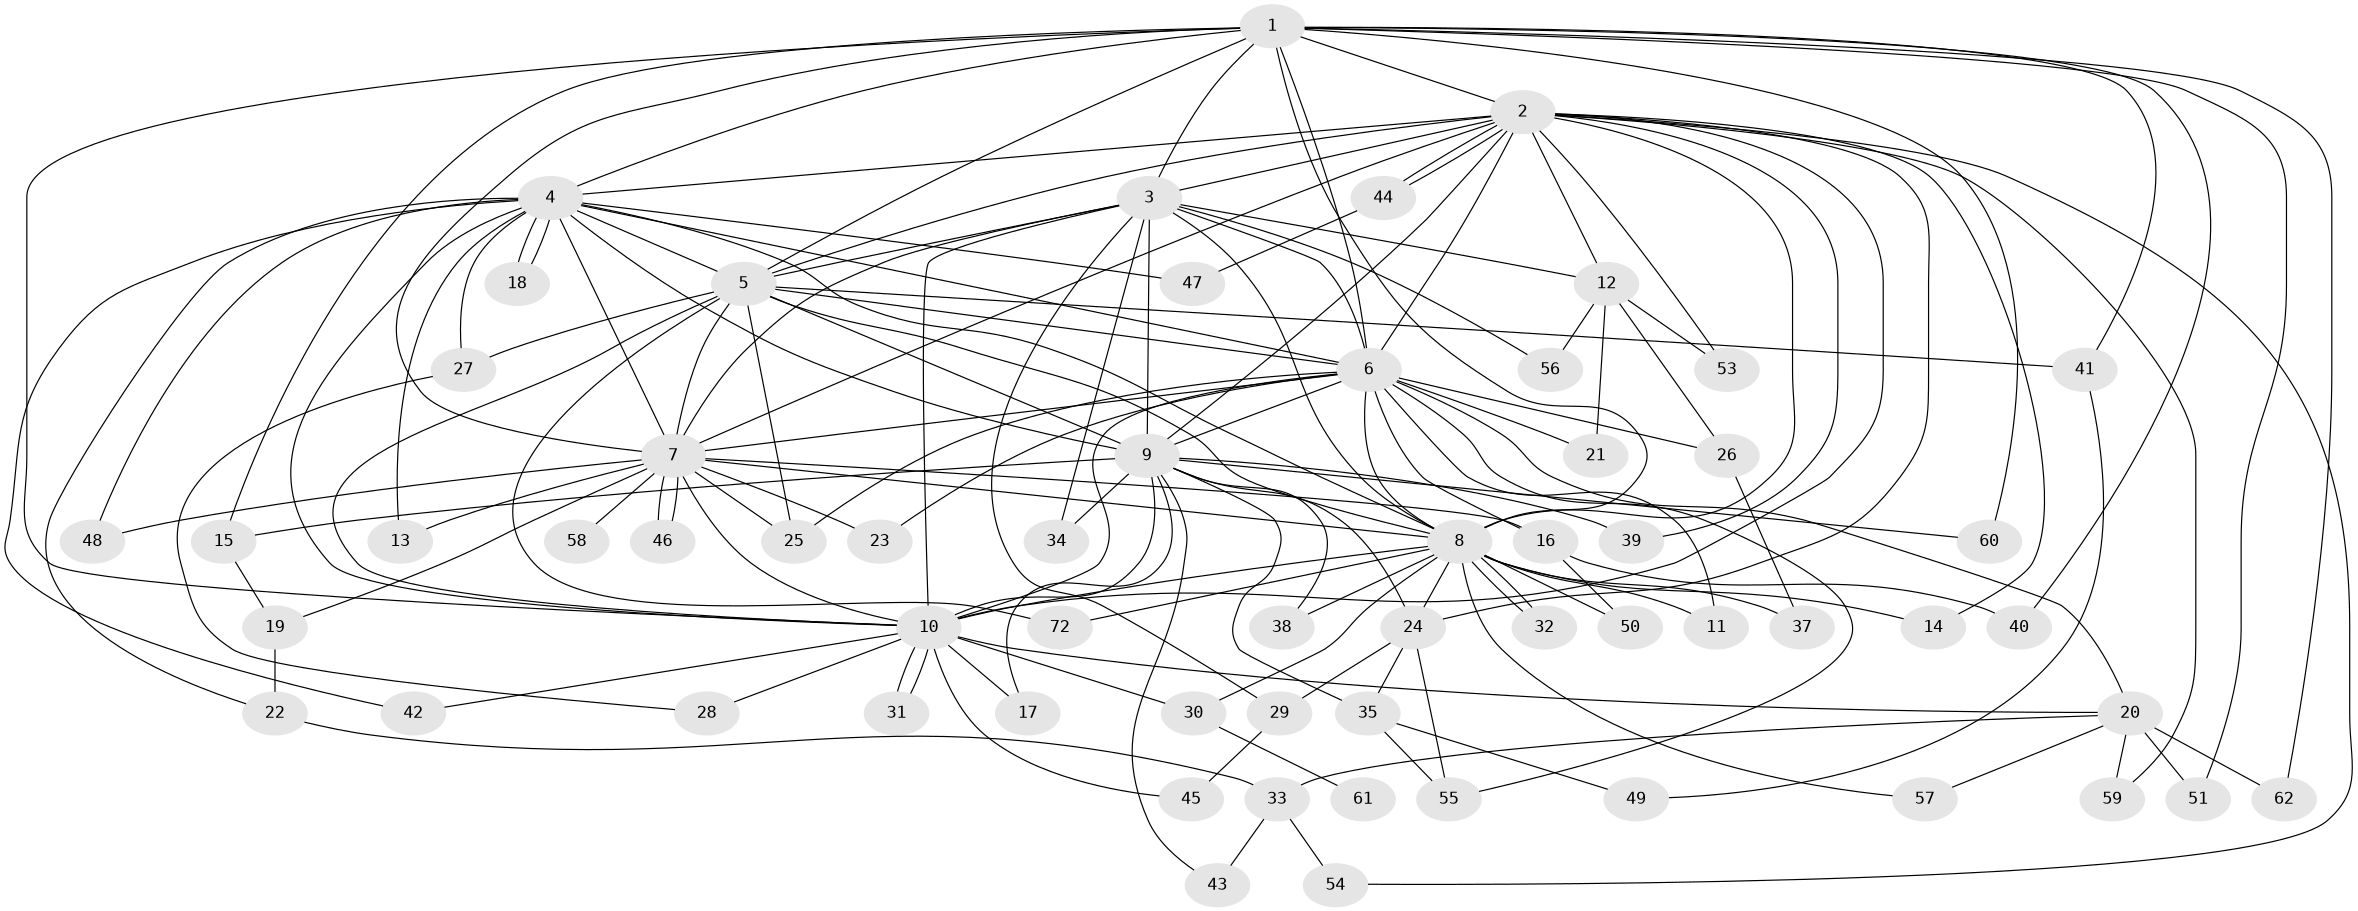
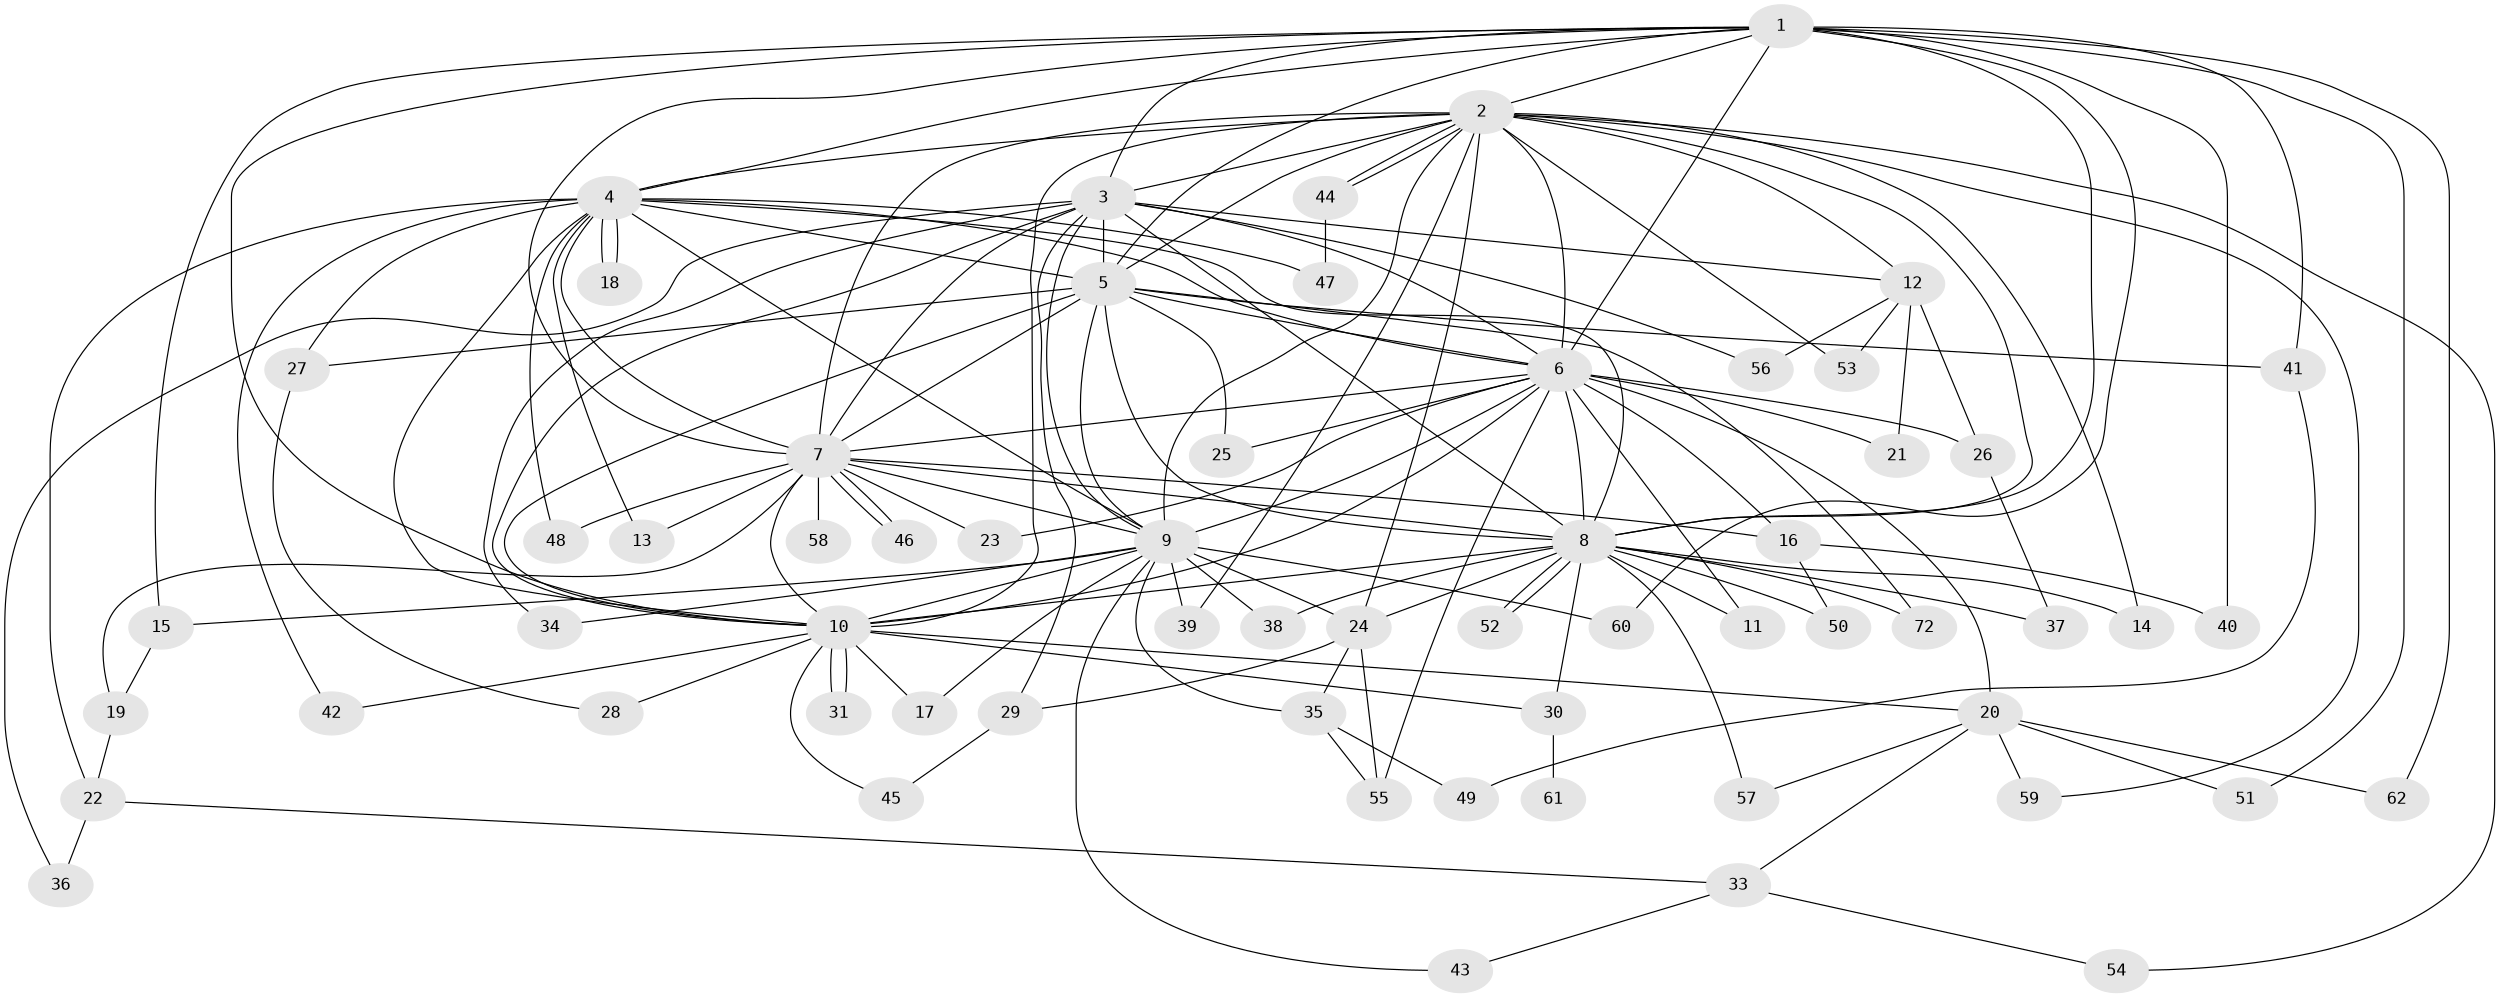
edge "7" -- "25": now "7" -- "9"
node "32": label "32" -> "52"
node "36": added
